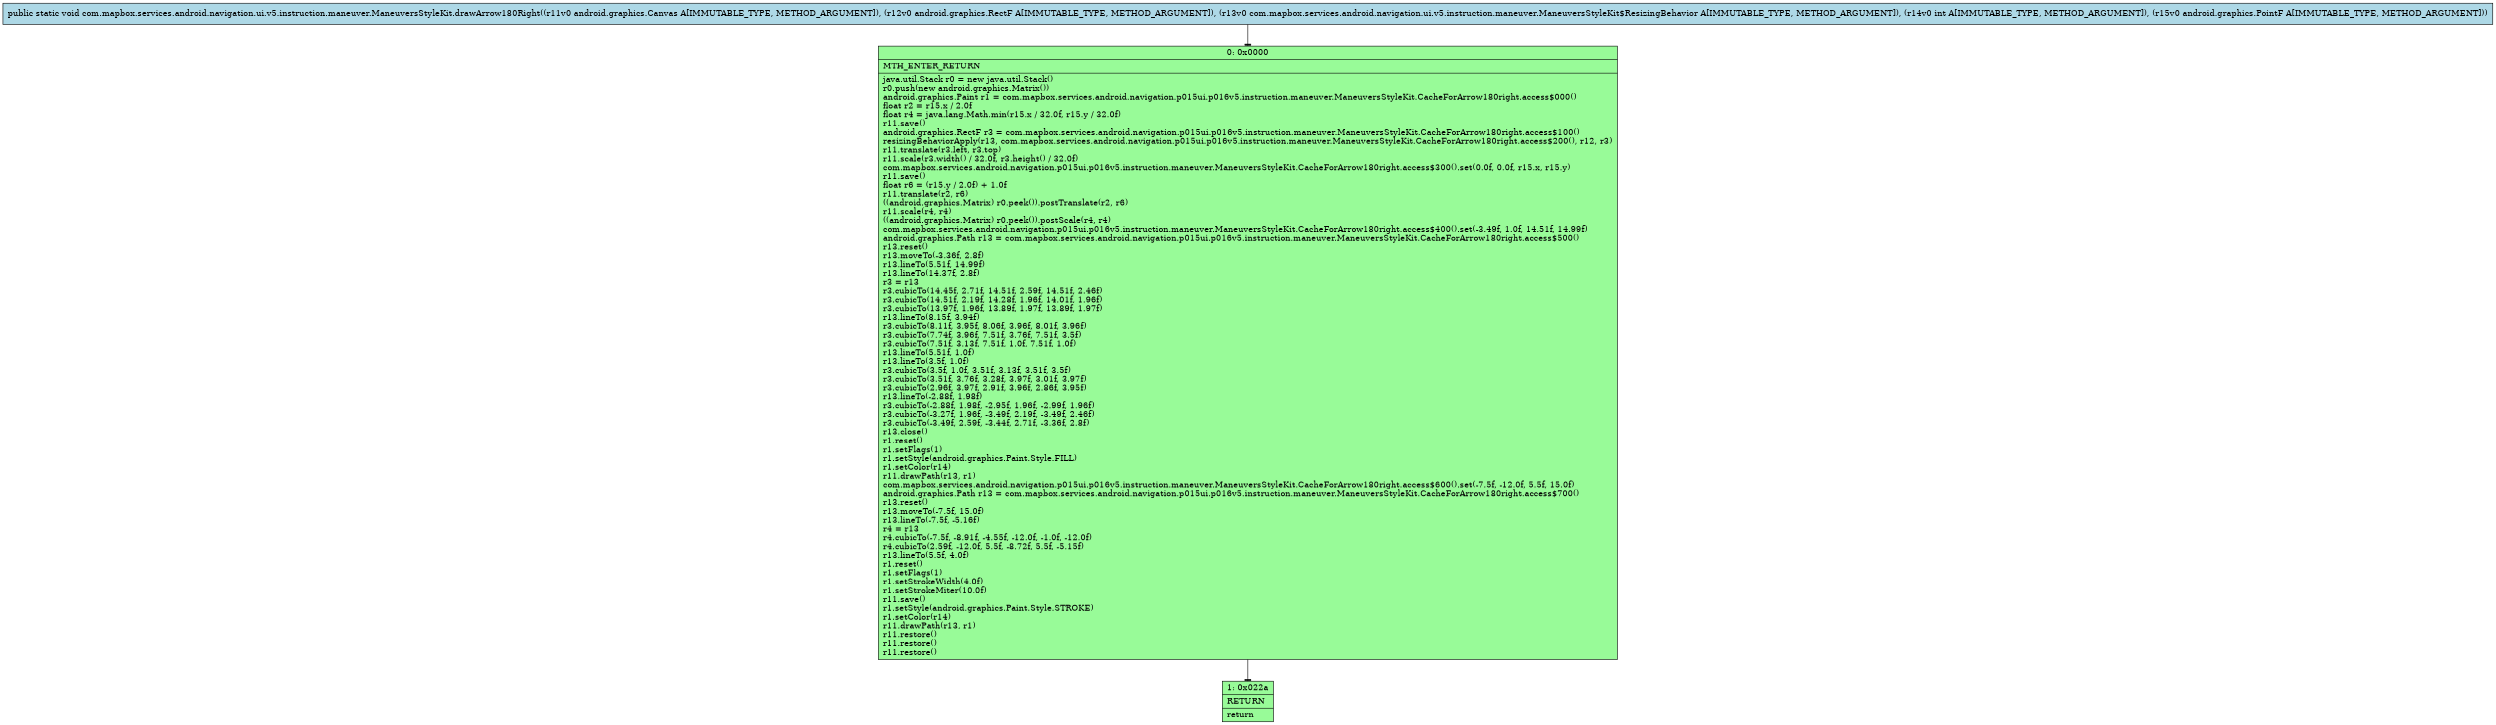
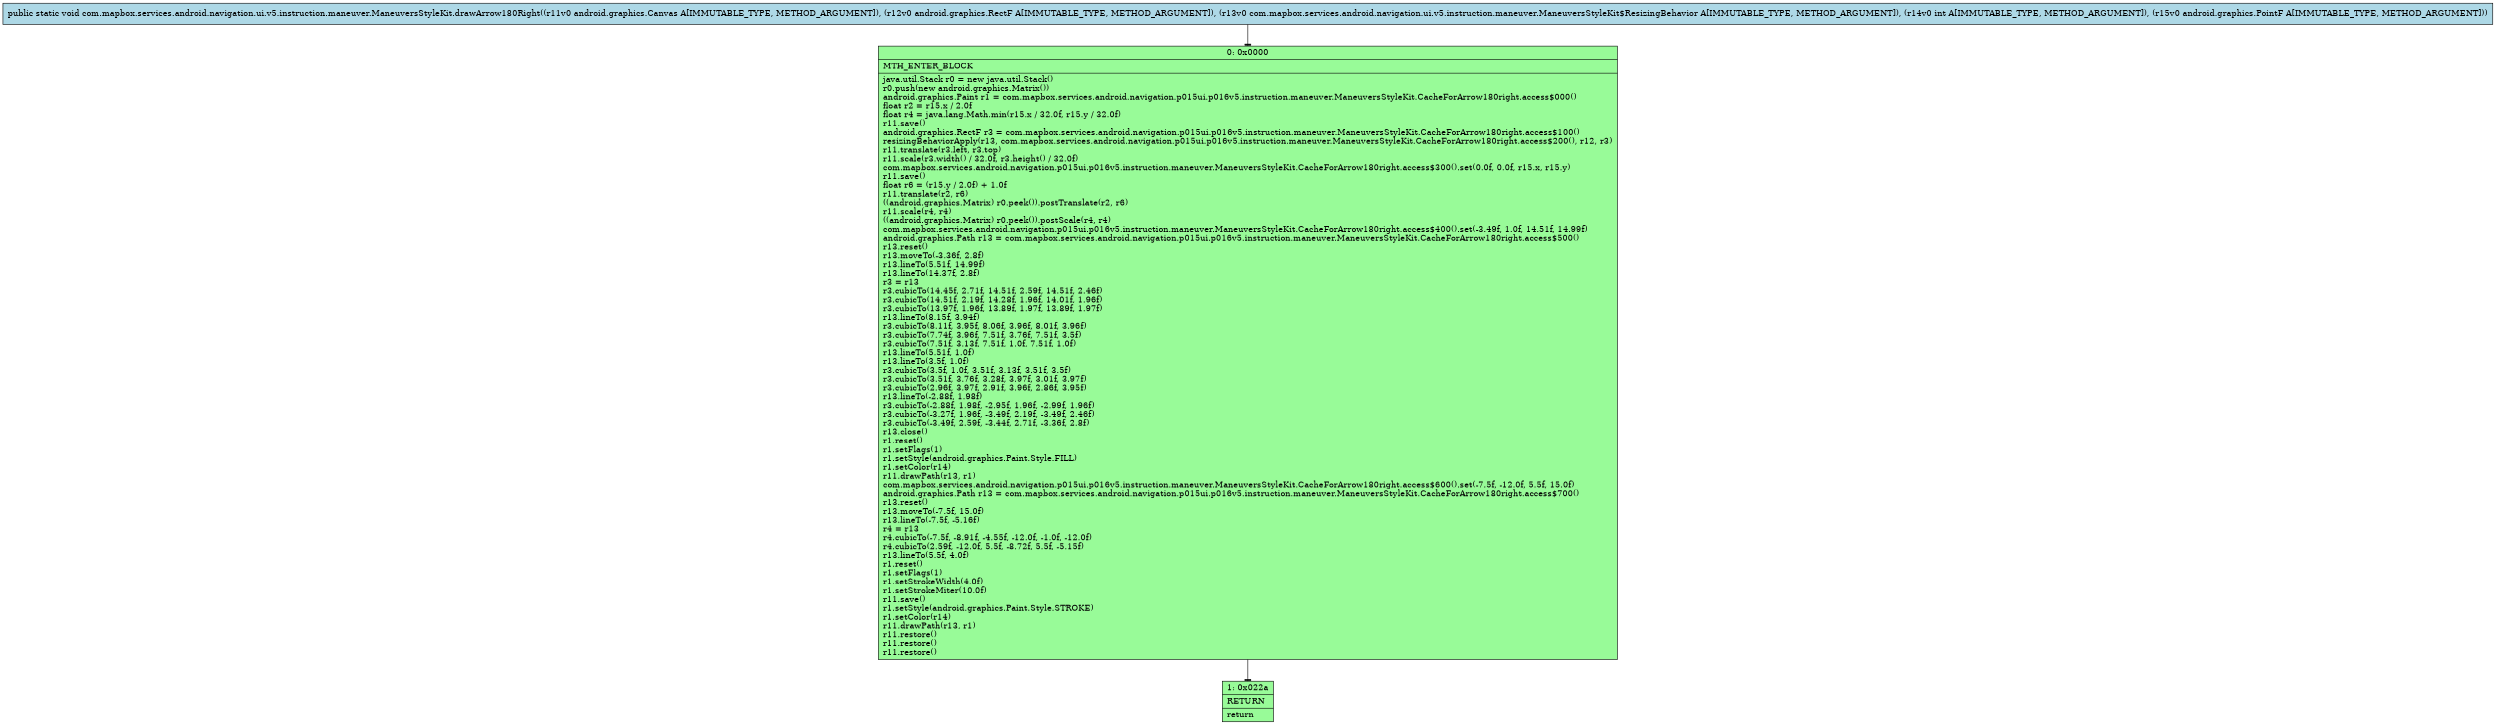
node "0: 0x0000": text "MTH_ENTER_RETURN" -> "MTH_ENTER_BLOCK"
